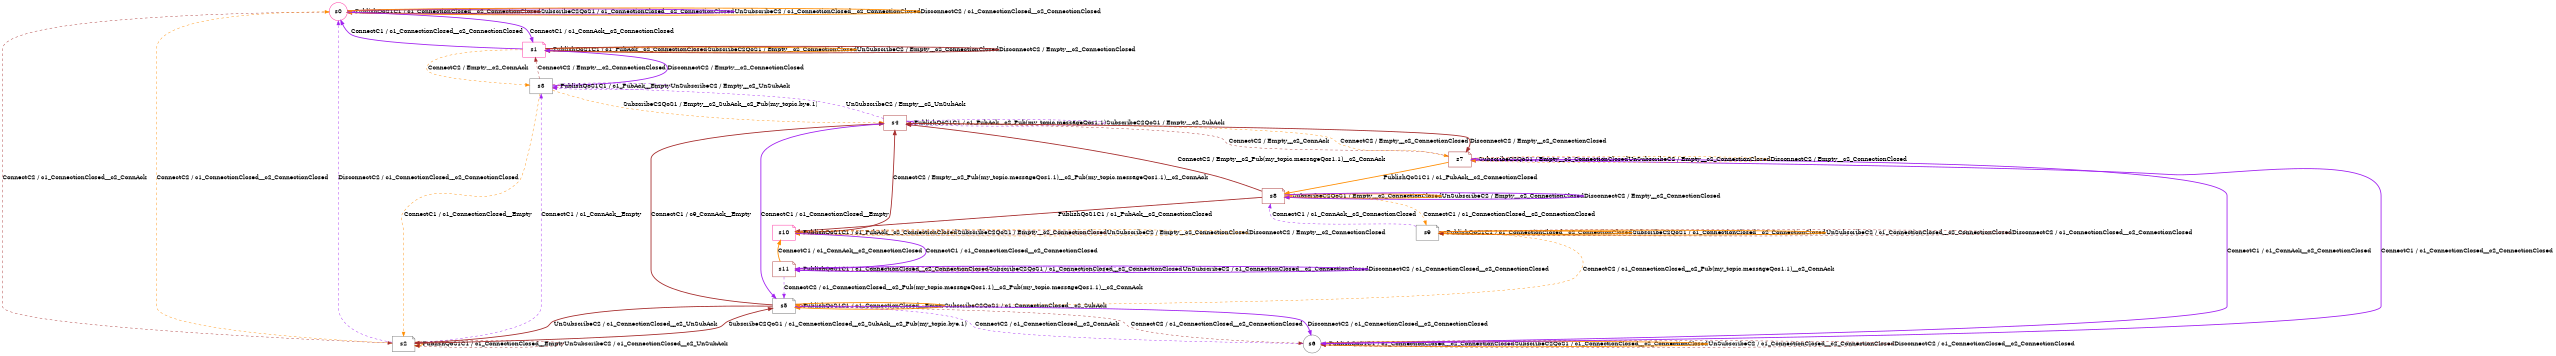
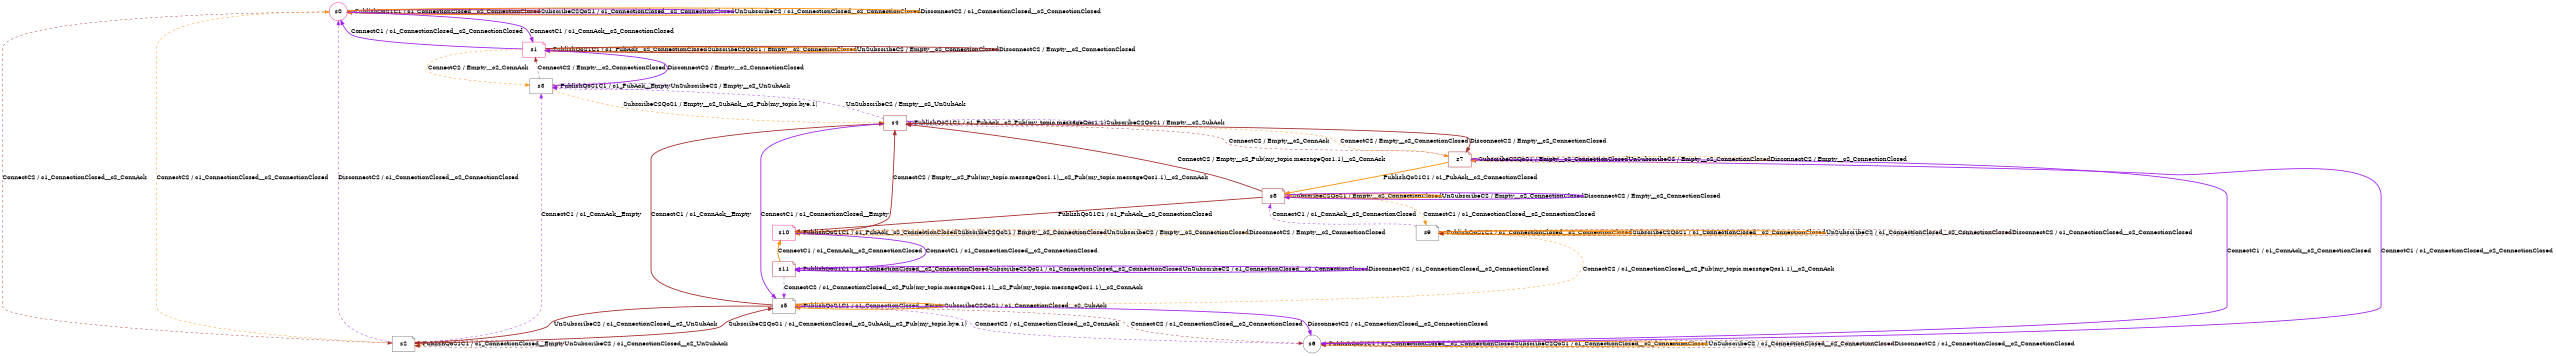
edge "s3" -> "s2": removed, label "ConnectC1 / c1_ConnectionClosed__Empty"
edge "s5" -> "s4": label "ConnectC1 / c9_ConnAck__Empty" -> "ConnectC1 / c1_ConnAck__Empty"
